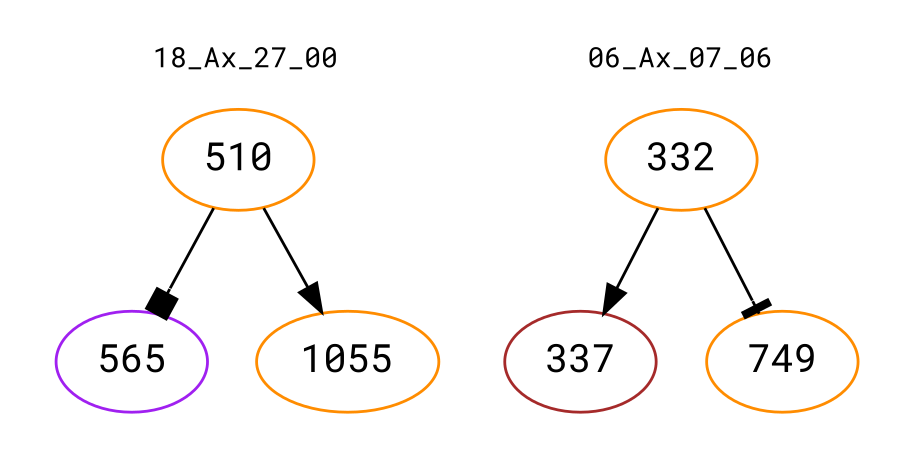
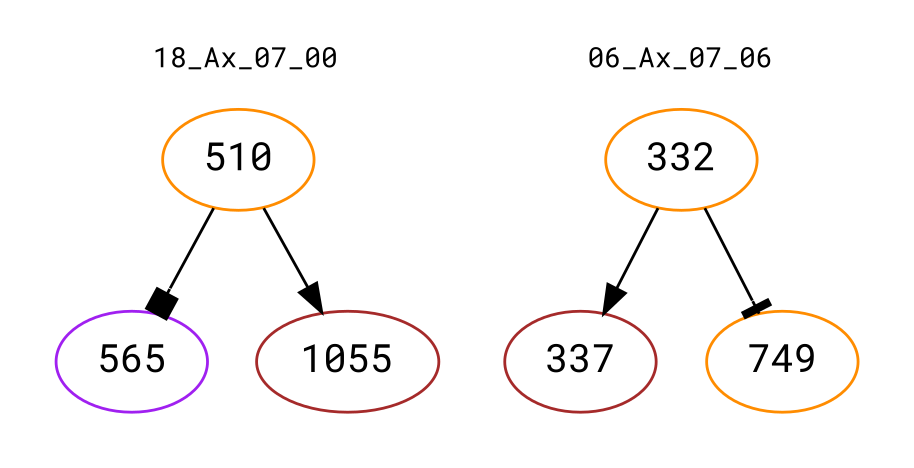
cluster "18_Ax_27_00": label "18_Ax_27_00" -> "18_Ax_07_00"
node "1055": color darkorange -> brown
